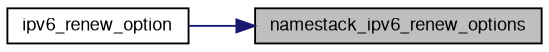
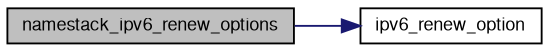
edge "ipv6_renew_option" -> "namestack_ipv6_renew_options": reversed
